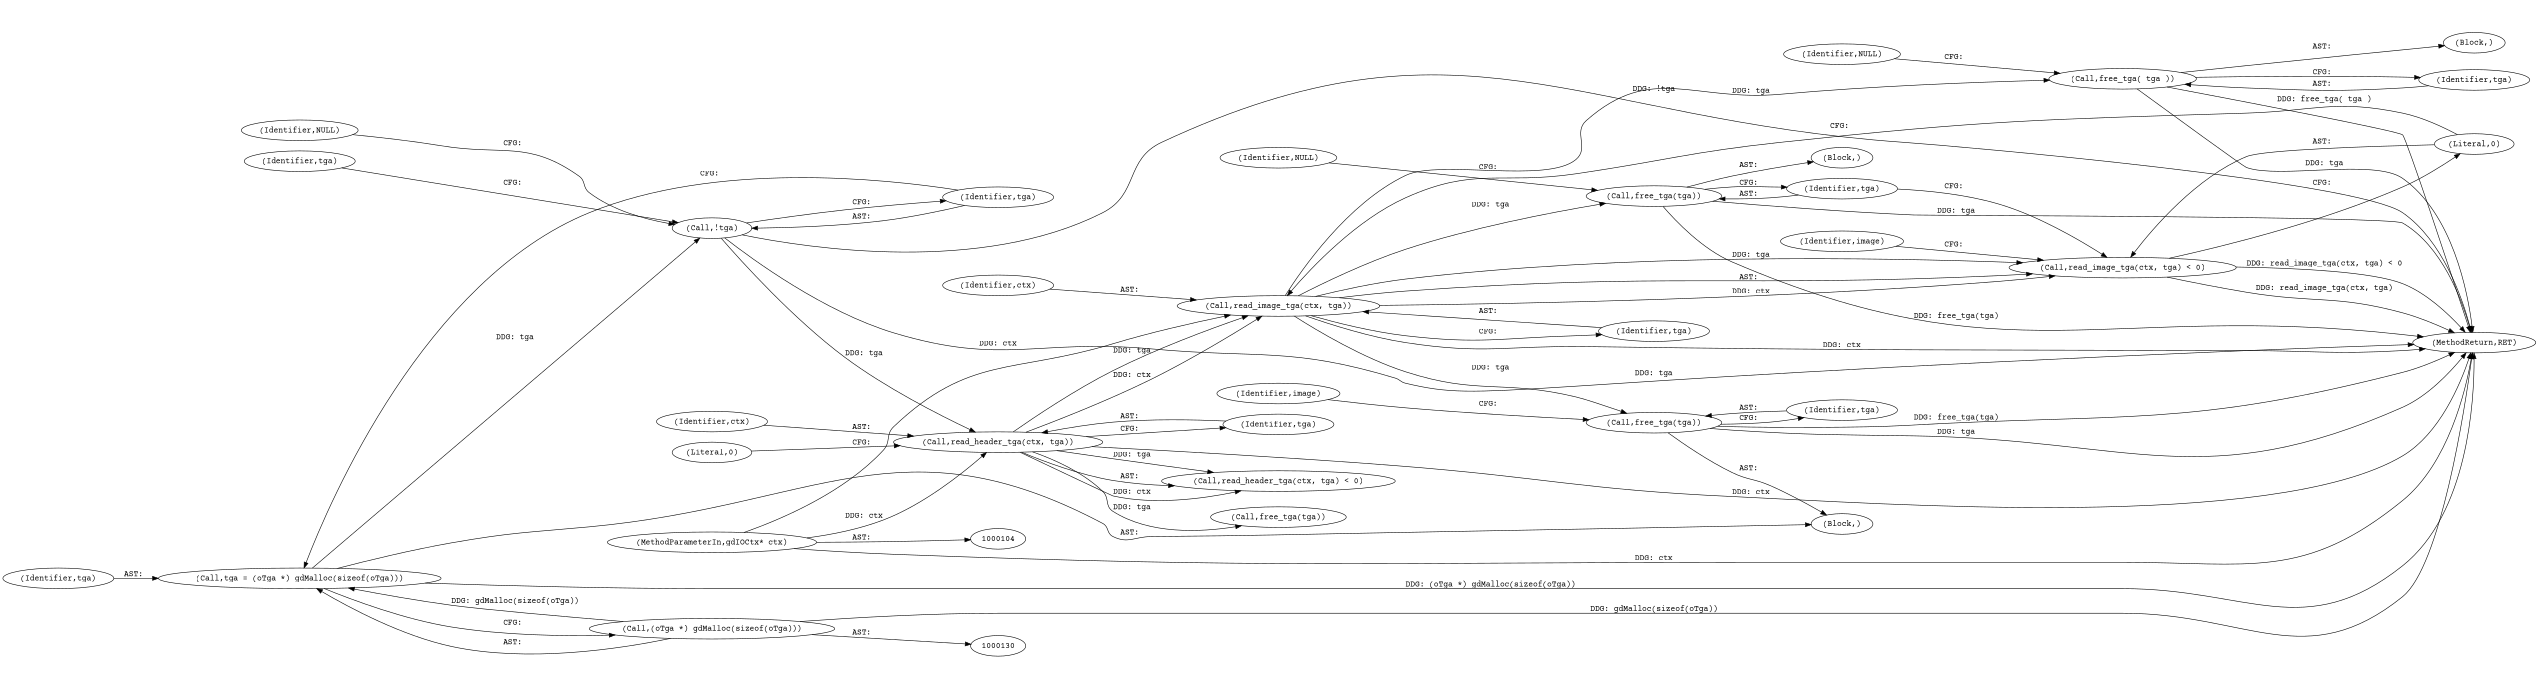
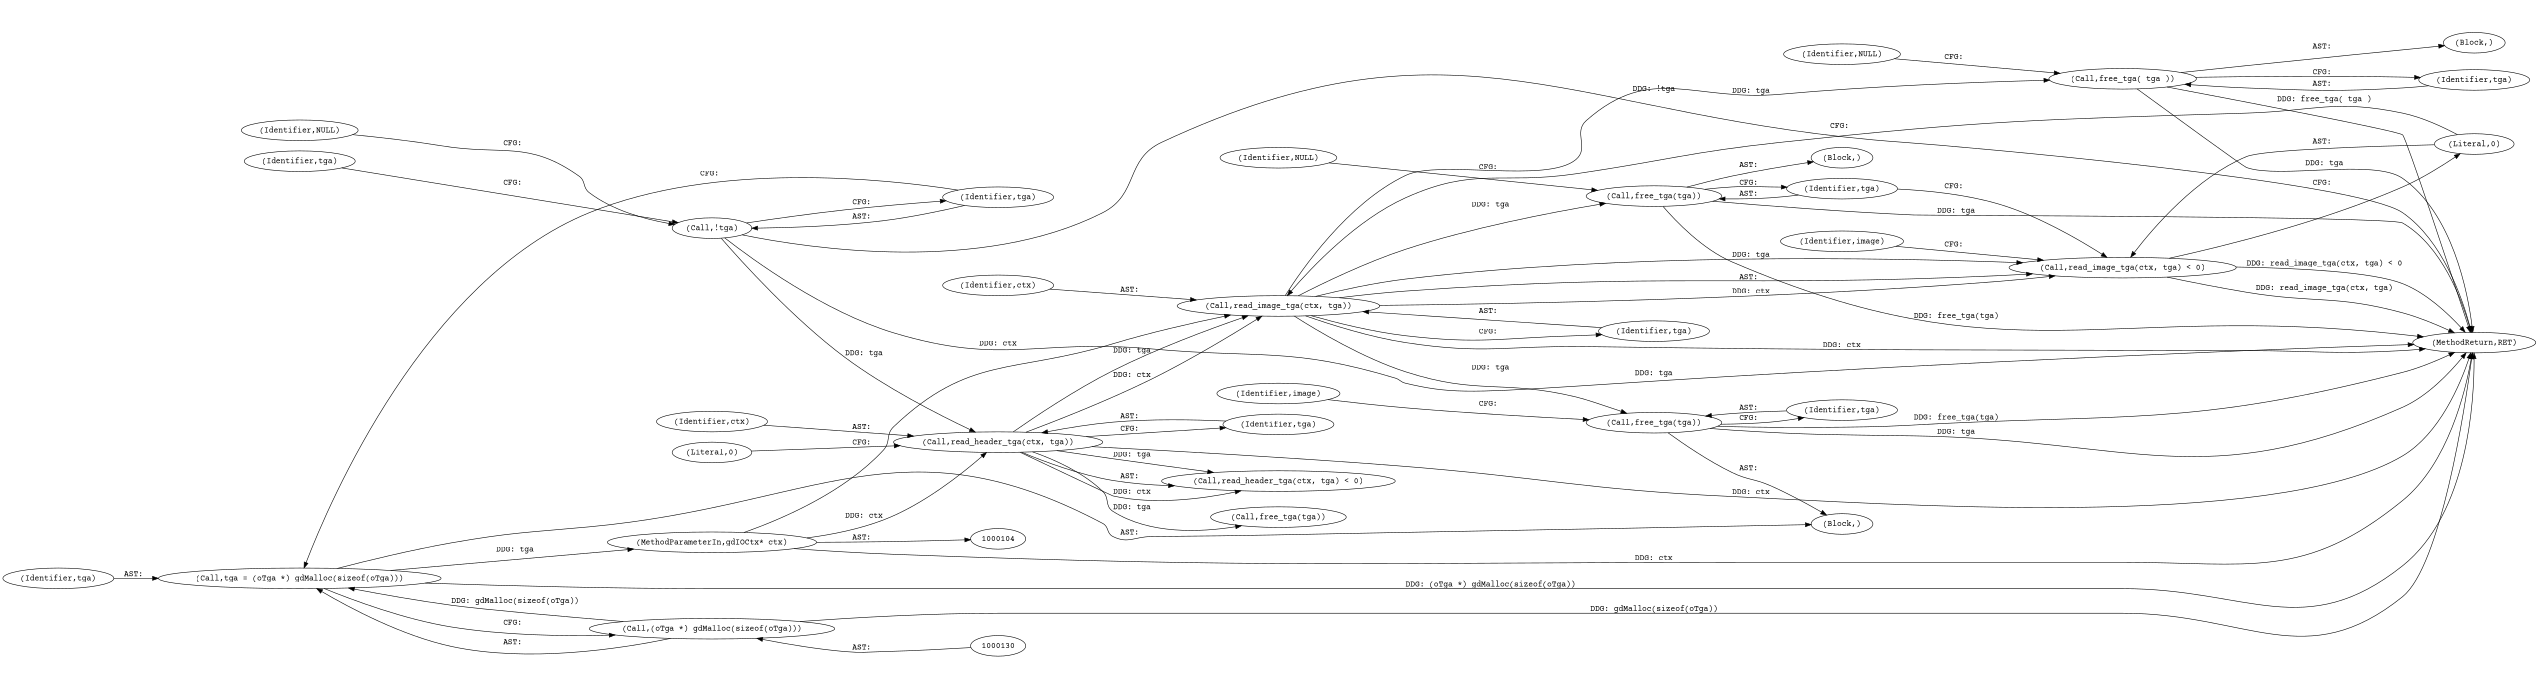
edge "(Call,tga = (oTga *) gdMalloc(sizeof(oTga)))" -> "(Call,!tga)": now "(Call,tga = (oTga *) gdMalloc(sizeof(oTga)))" -> "(MethodParameterIn,gdIOCtx* ctx)"
edge "(Call,(oTga *) gdMalloc(sizeof(oTga)))" -> "1000130": reversed
